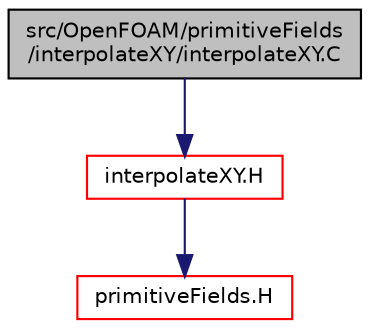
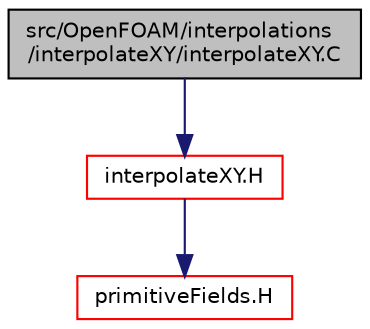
node "src/OpenFOAM/primitiveFields /interpolateXY/interpolateXY.C": label "src/OpenFOAM/primitiveFields /interpolateXY/interpolateXY.C" -> "src/OpenFOAM/interpolations /interpolateXY/interpolateXY.C"
